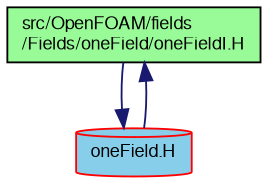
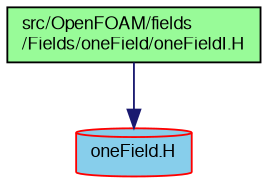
edge "oneField.H" -> "src/OpenFOAM/fields /Fields/oneField/oneFieldI.H": removed
